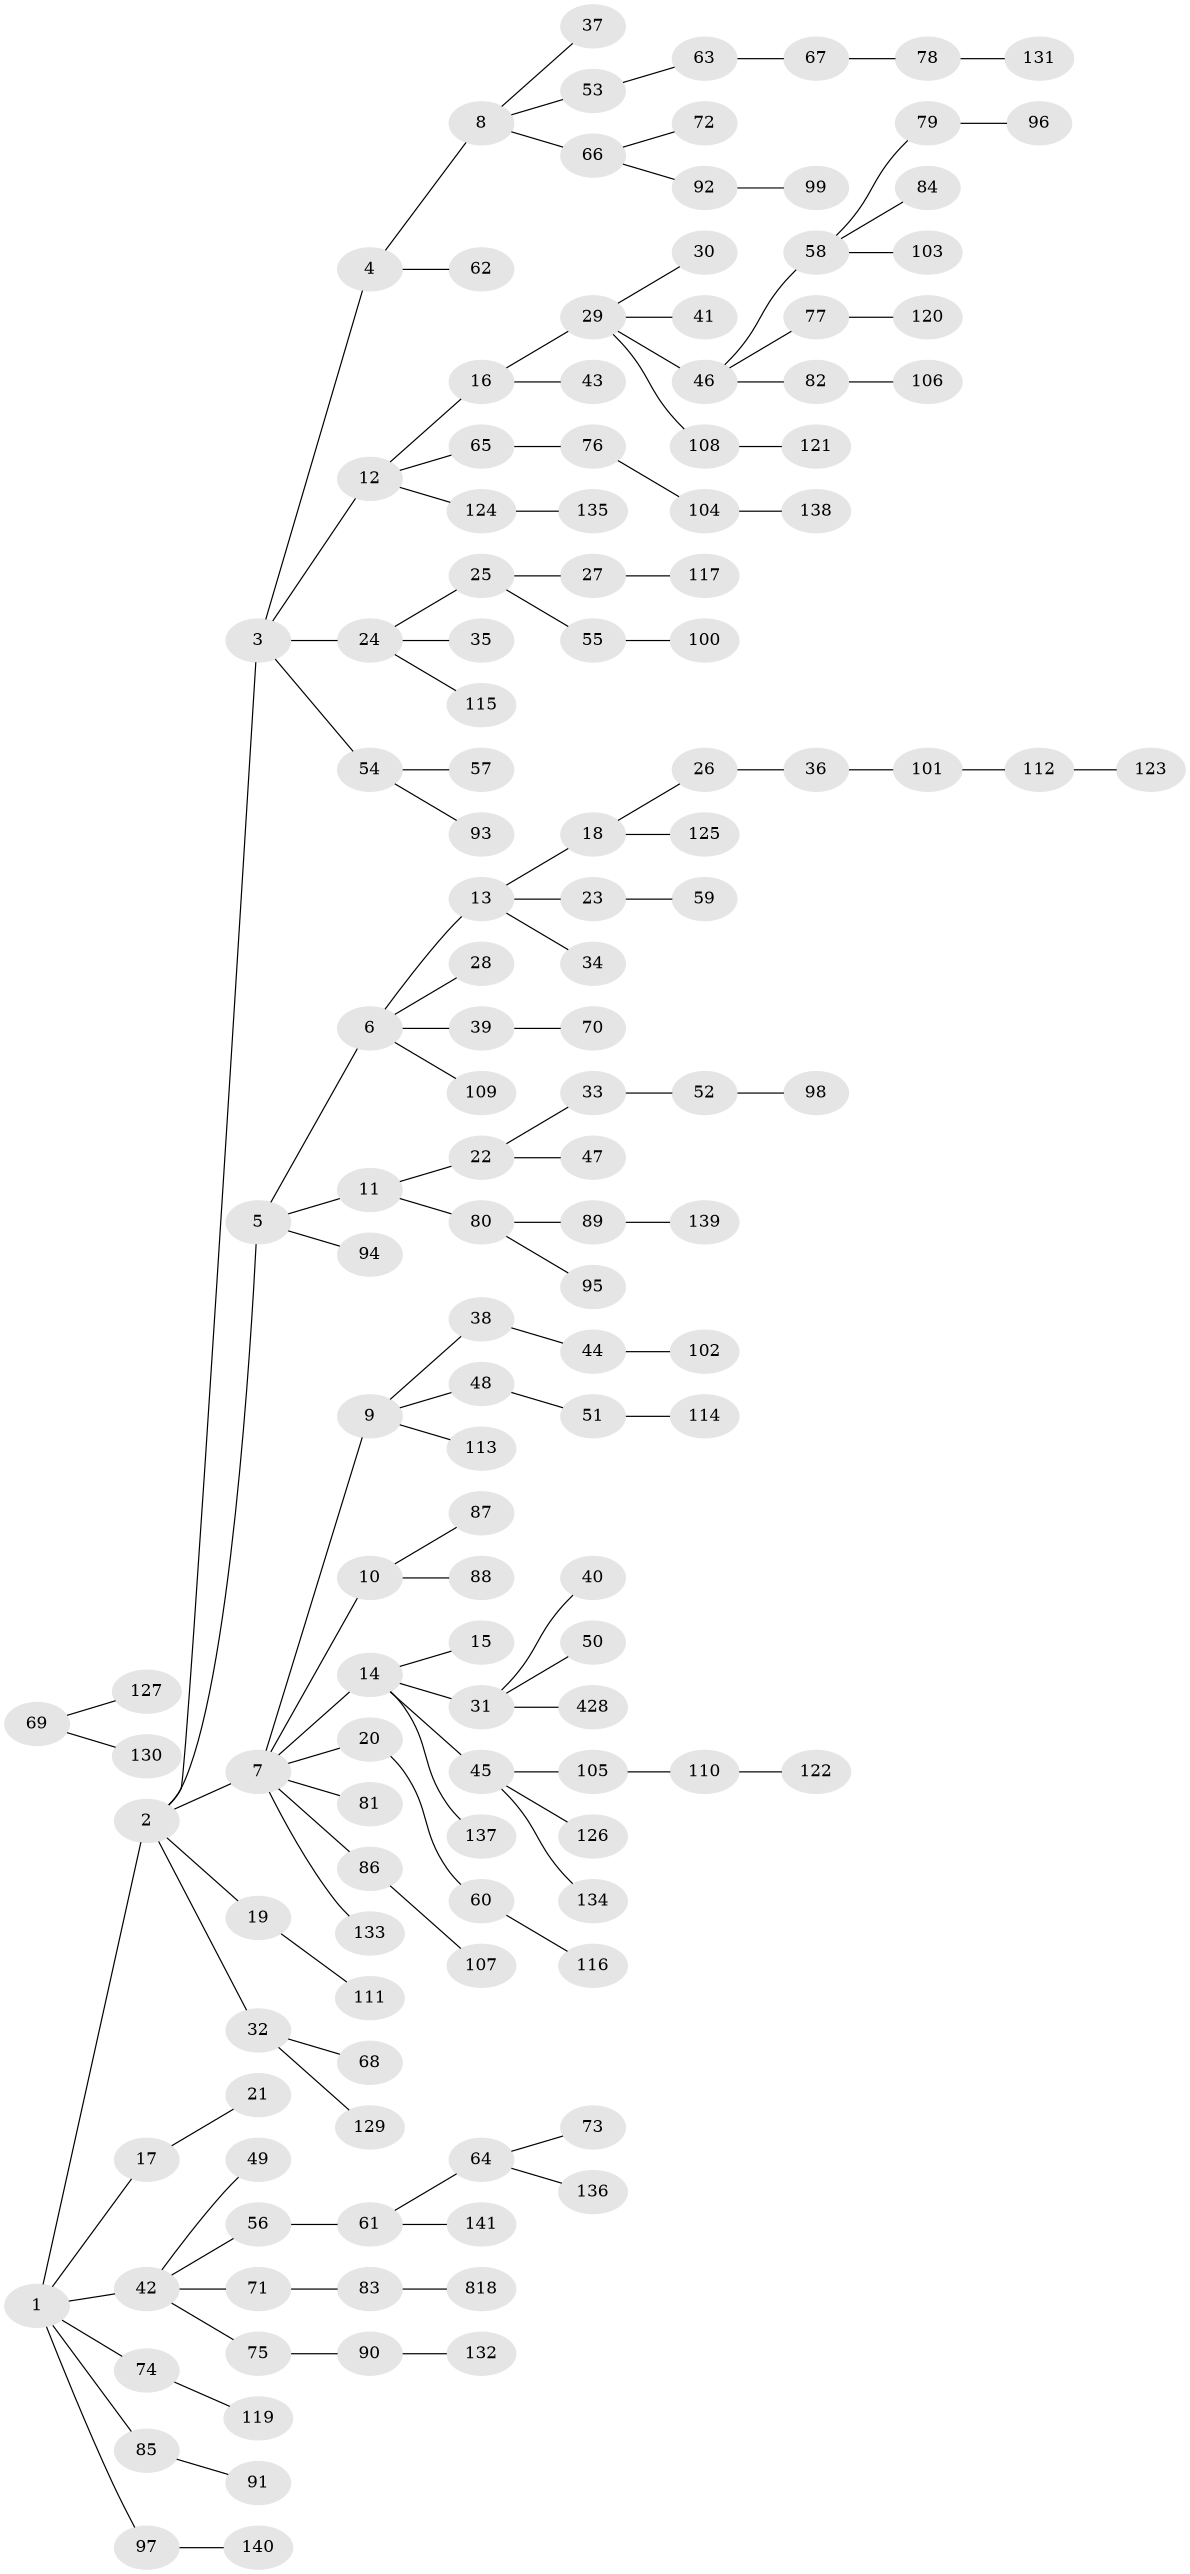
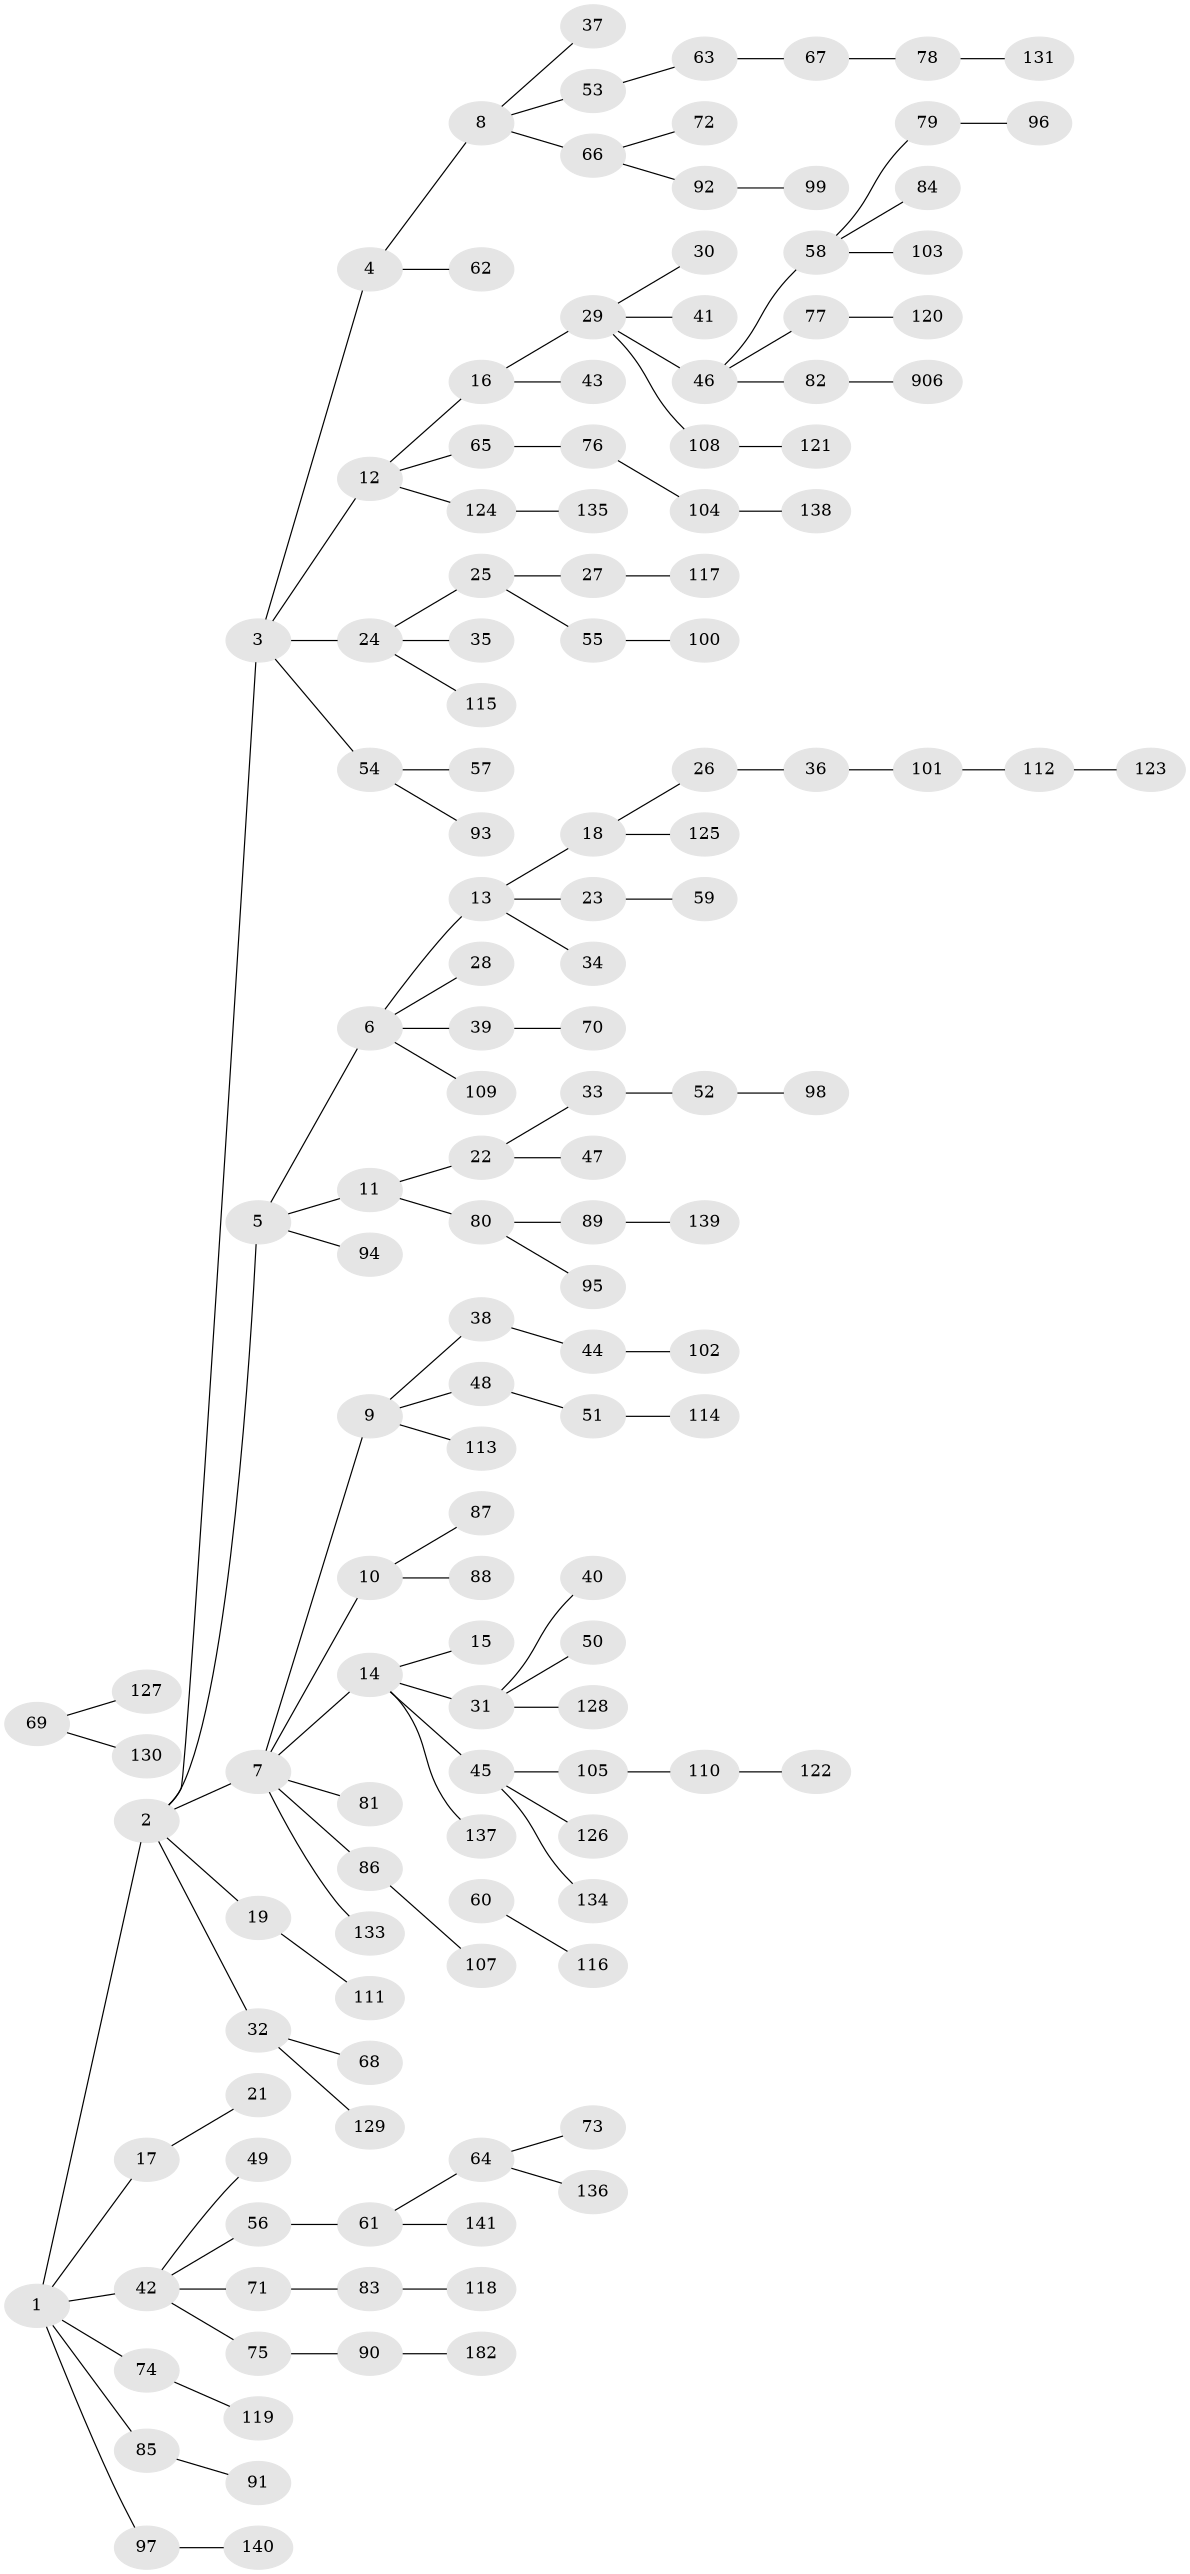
node "106": label "106" -> "906"
node "428": label "428" -> "128"
node "20": removed
node "818": label "818" -> "118"
node "132": label "132" -> "182"
